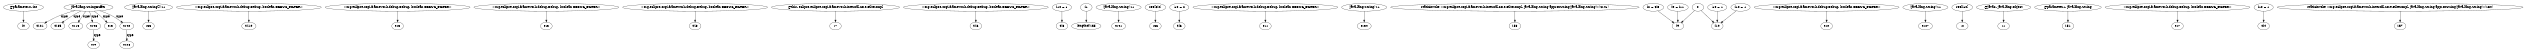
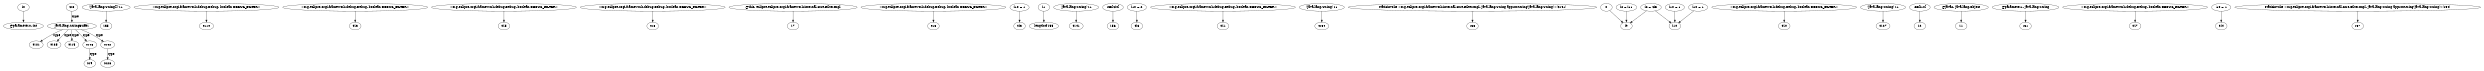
node "i9 + i11": label "i9 + i11" -> "i2 + i11"
edge "@parameter0: int" -> "i0": reversed
edge "java.lang.StringBuffer" -> "$r3": reversed
edge "0" -> "i10": now "i2 + $i5" -> "i10"
